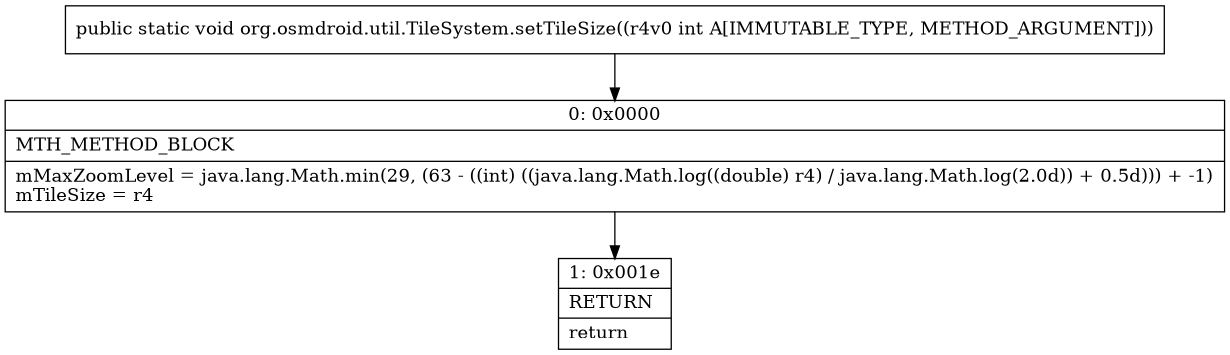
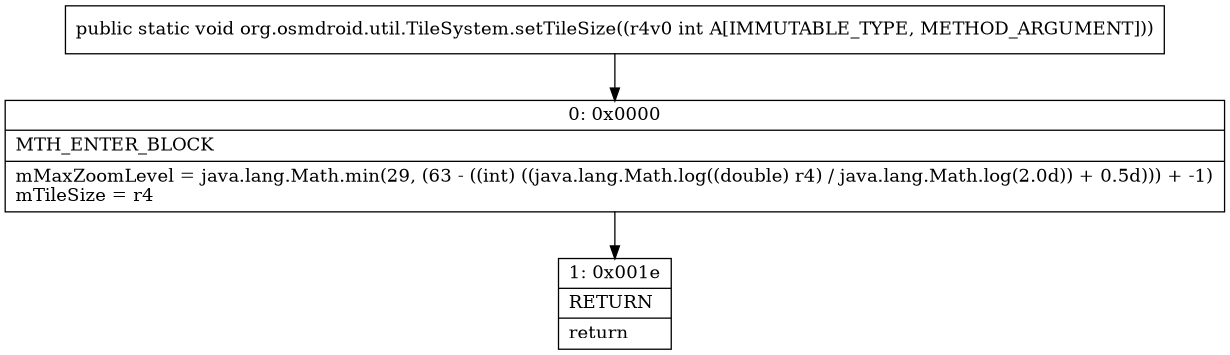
node "0: 0x0000": text "MTH_METHOD_BLOCK" -> "MTH_ENTER_BLOCK"
